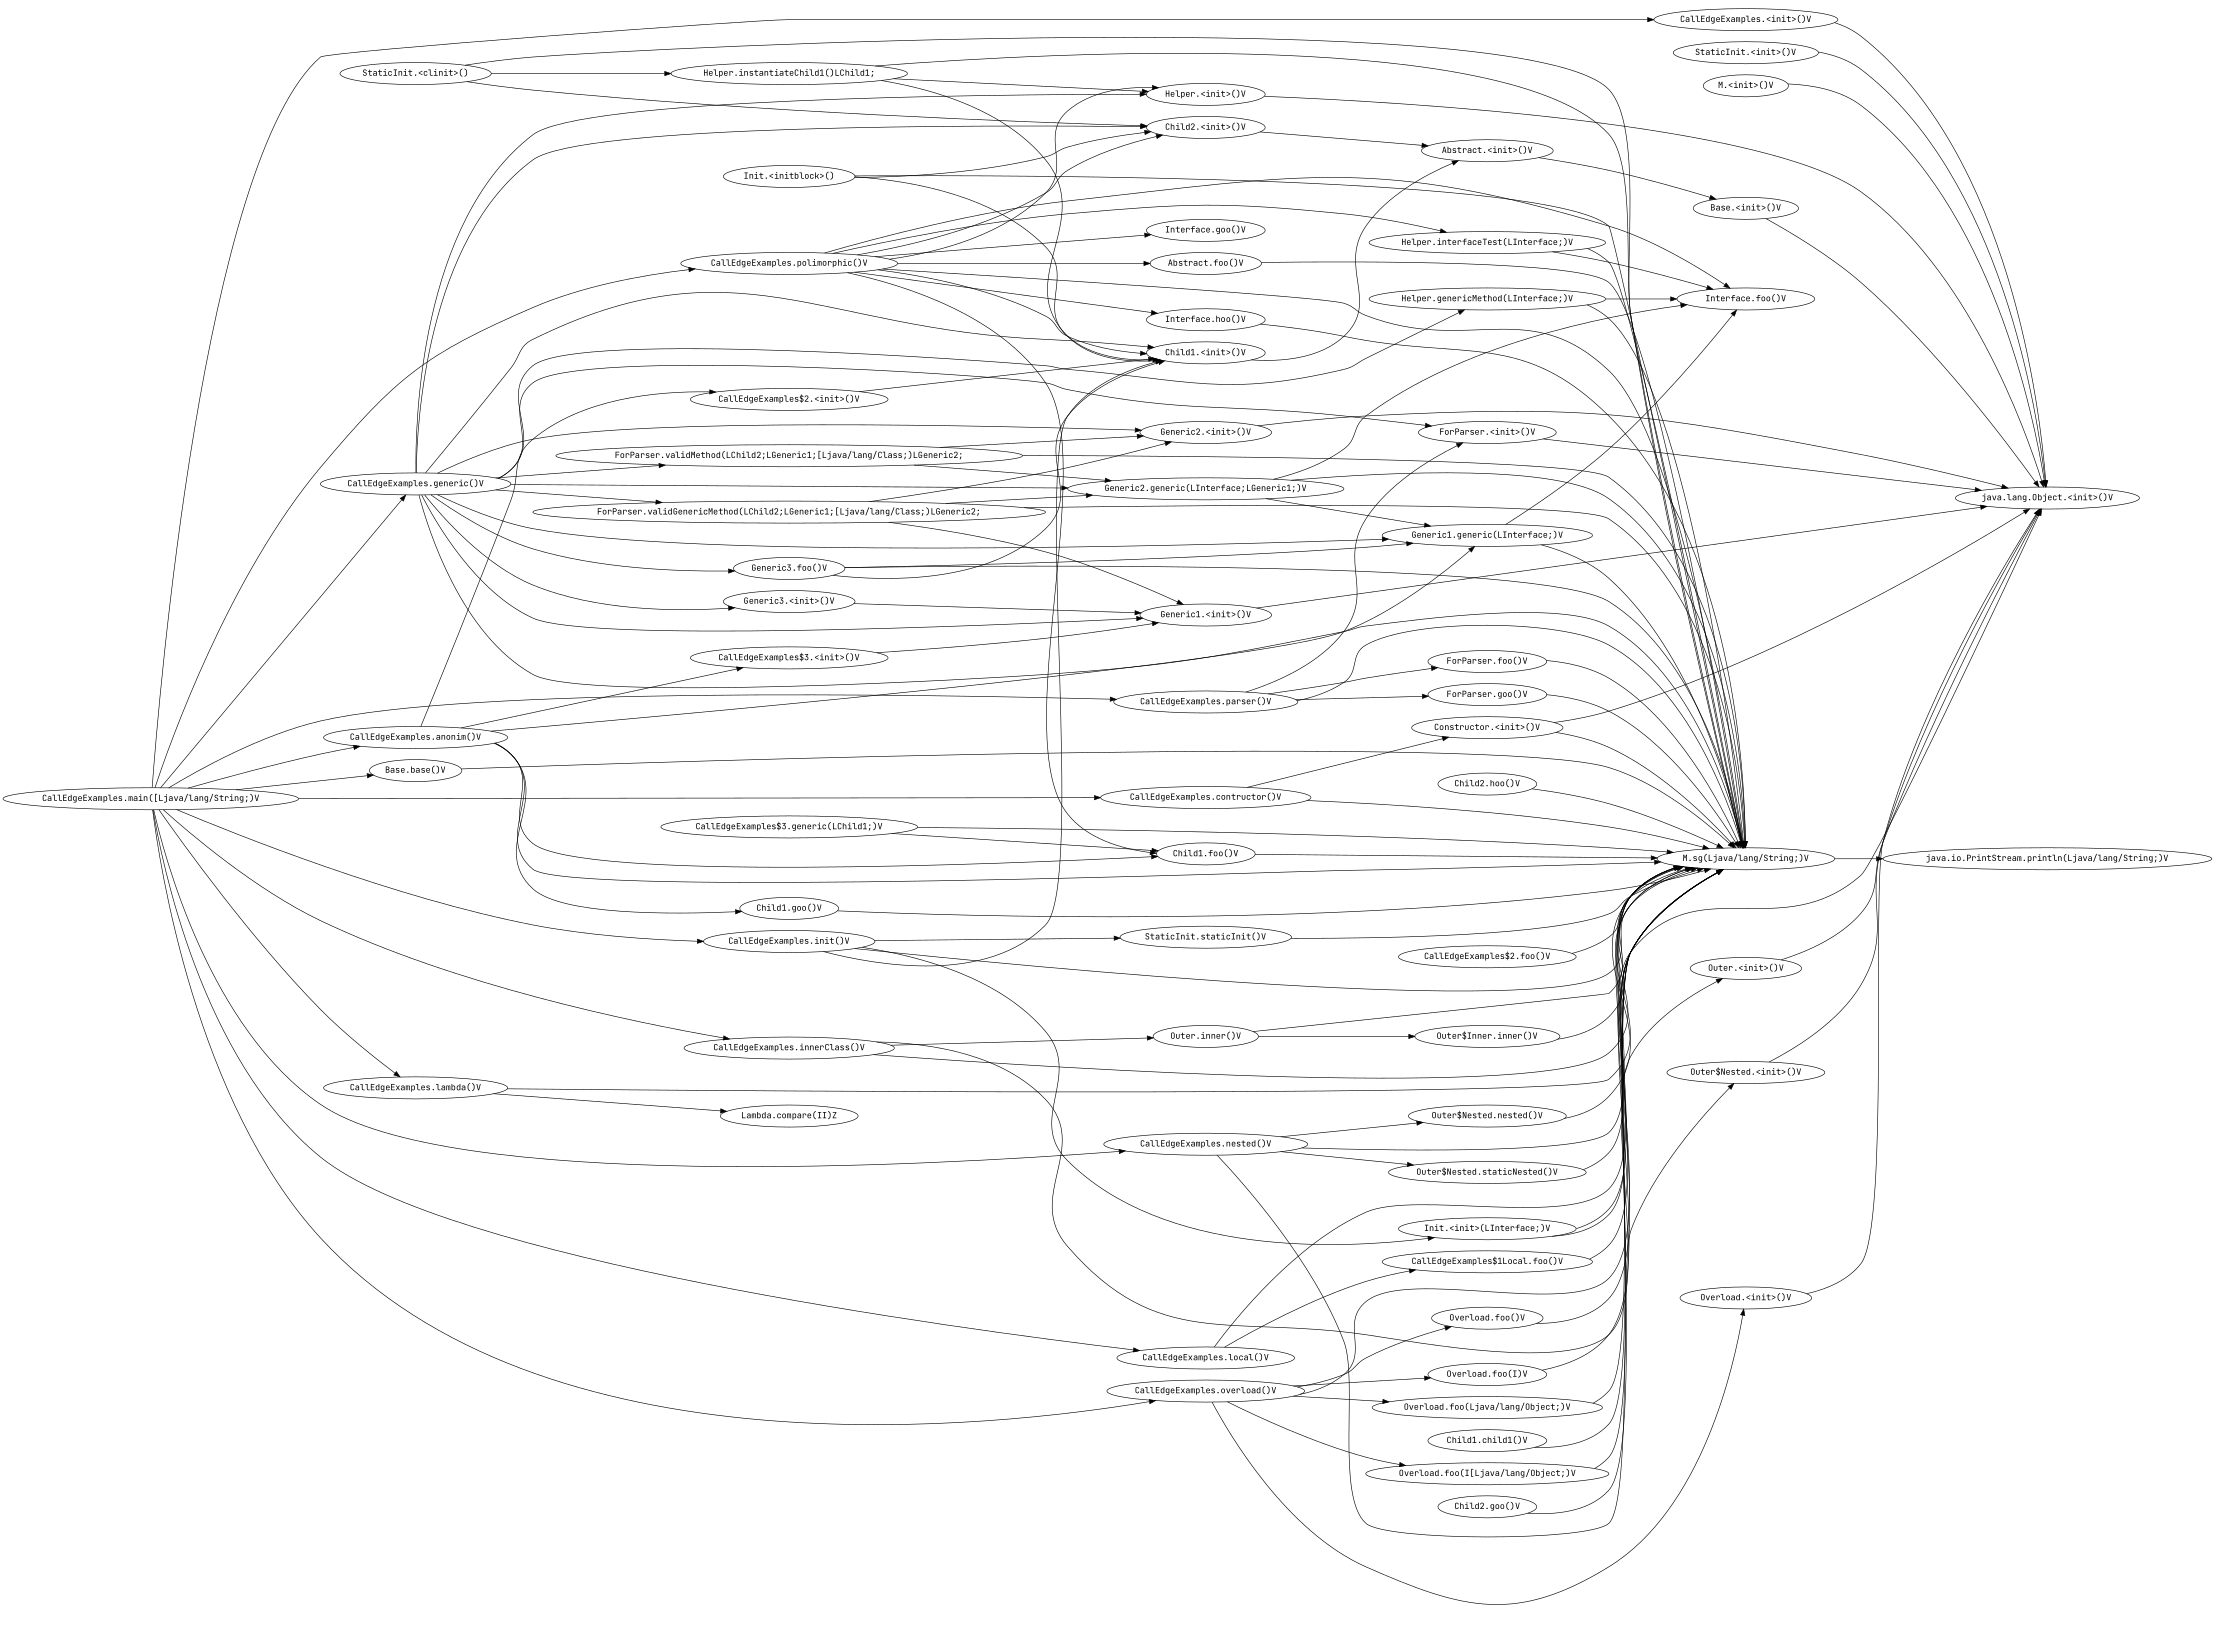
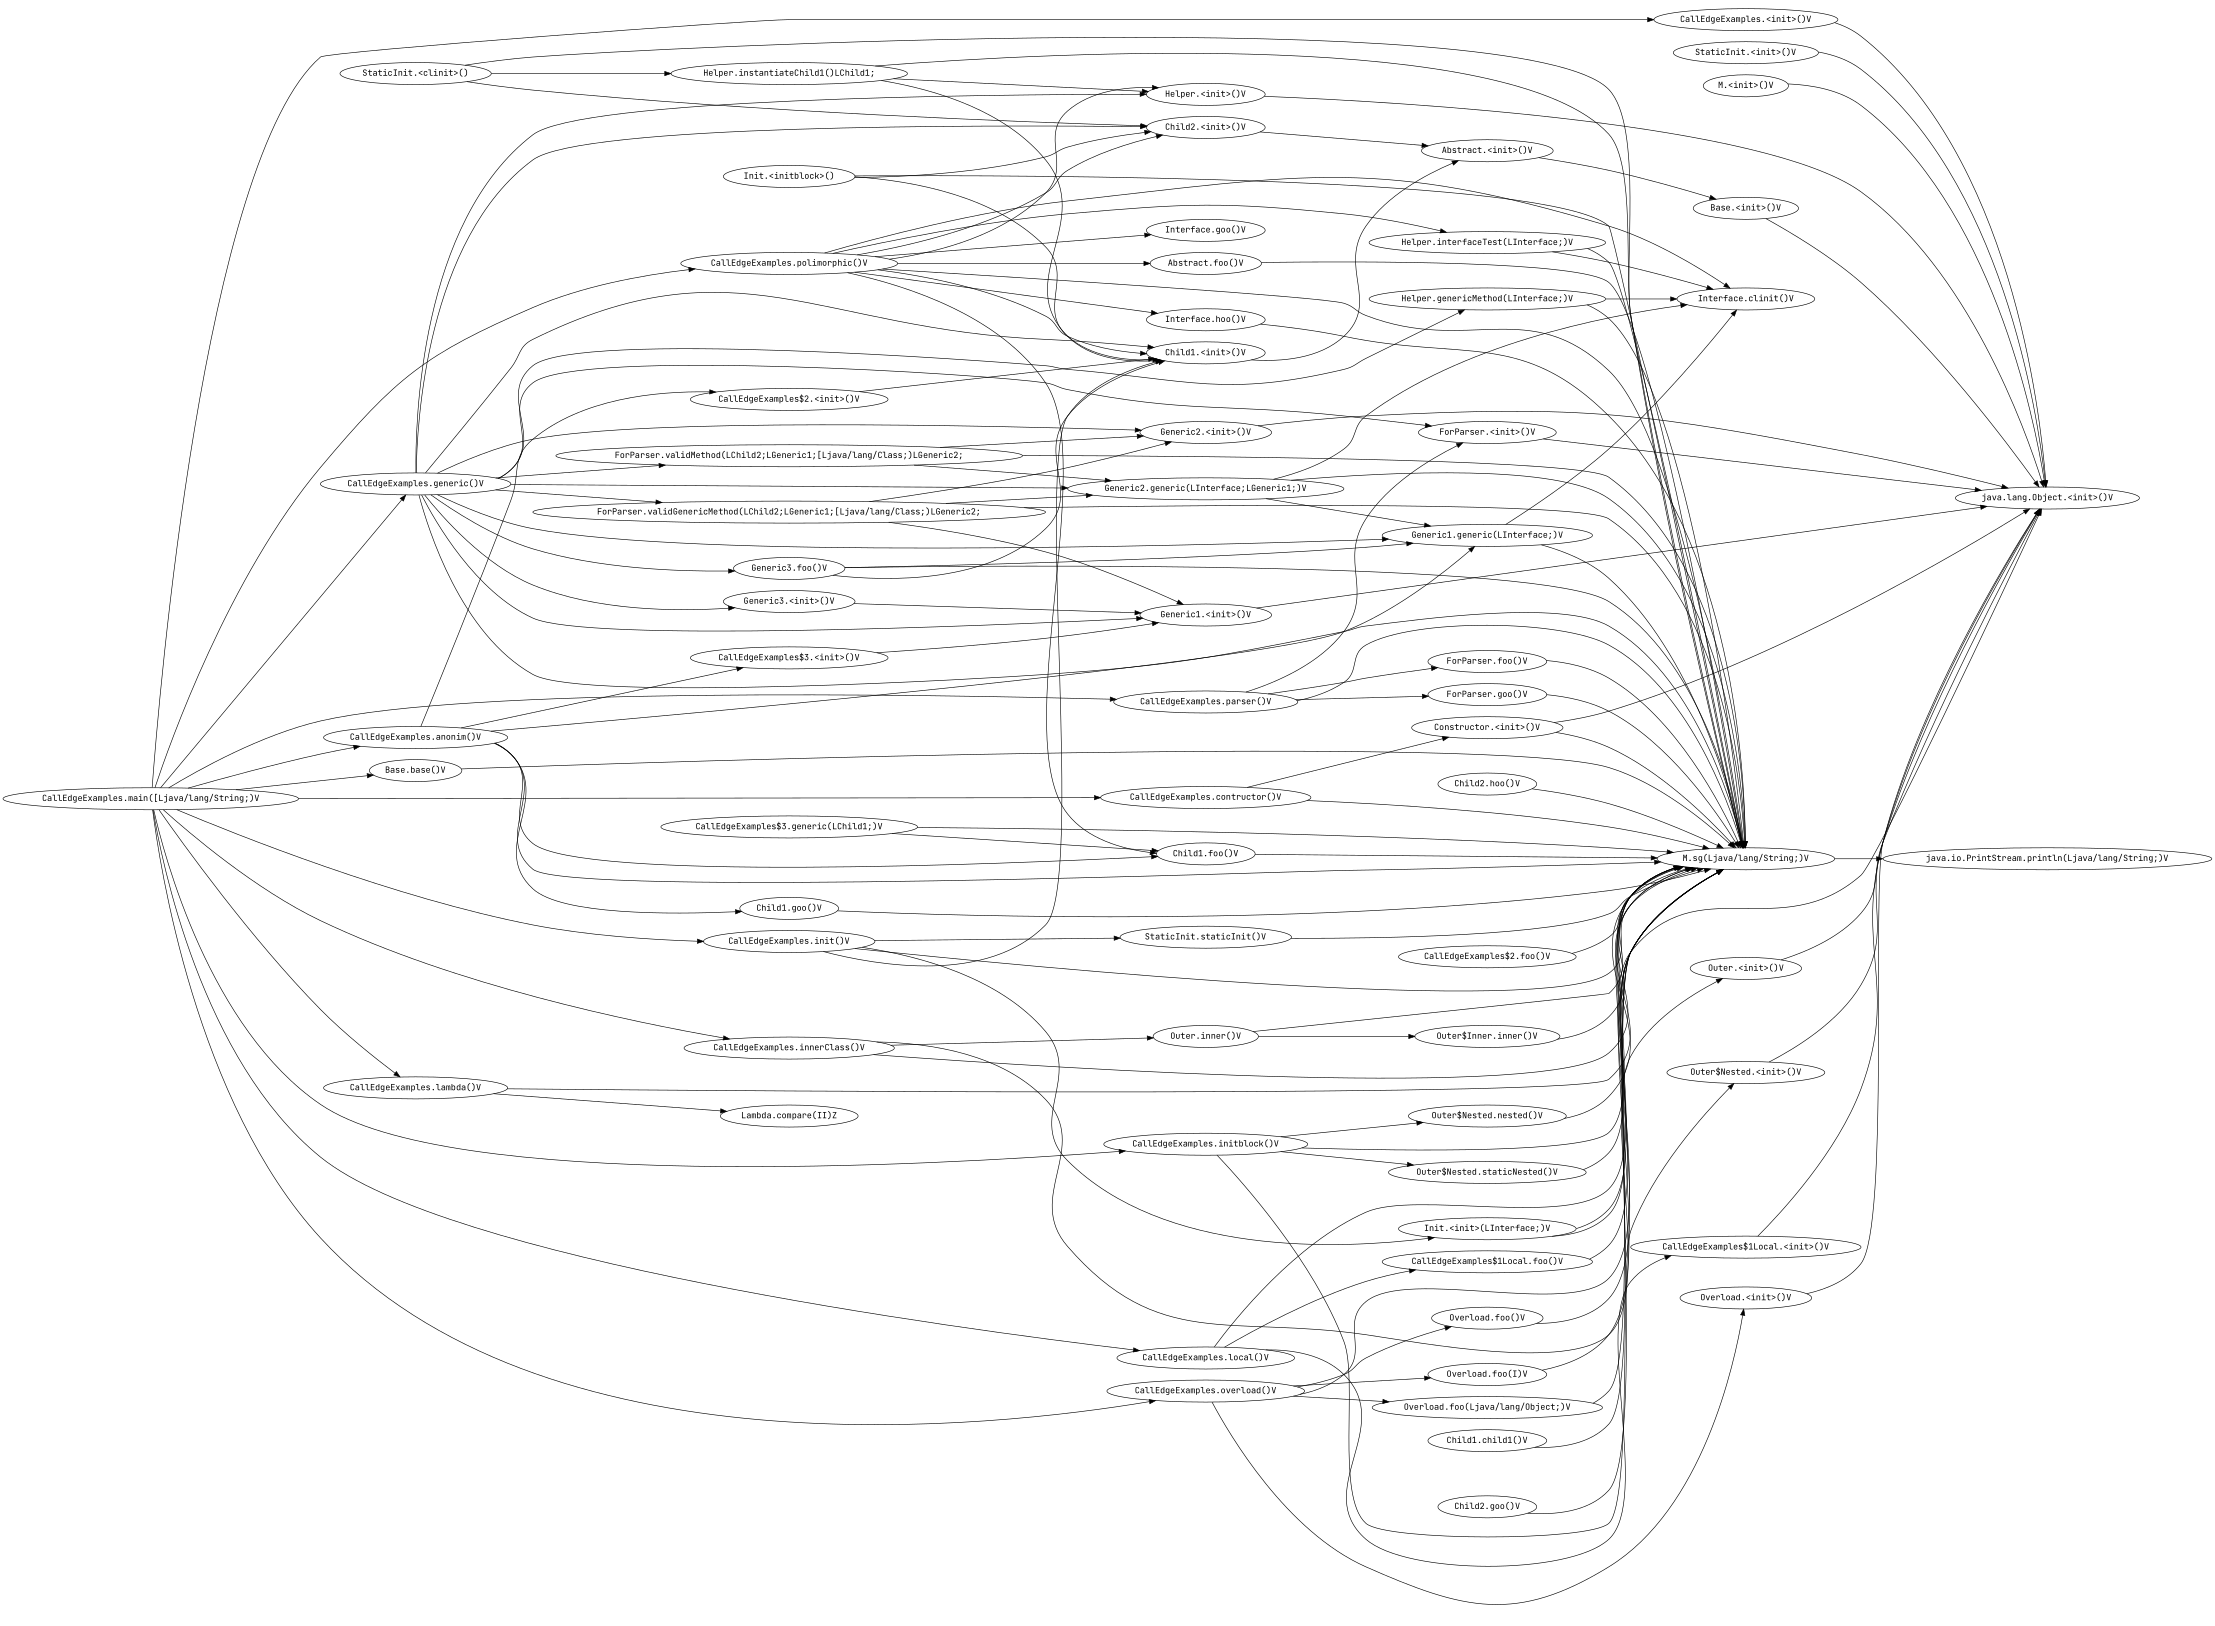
node "Interface.foo()V": label "Interface.foo()V" -> "Interface.clinit()V"
node "CallEdgeExamples.nested()V": label "CallEdgeExamples.nested()V" -> "CallEdgeExamples.initblock()V"
node "CallEdgeExamples$1Local.<init>()V": added
node "Overload.foo(I[Ljava/lang/Object;)V": removed
